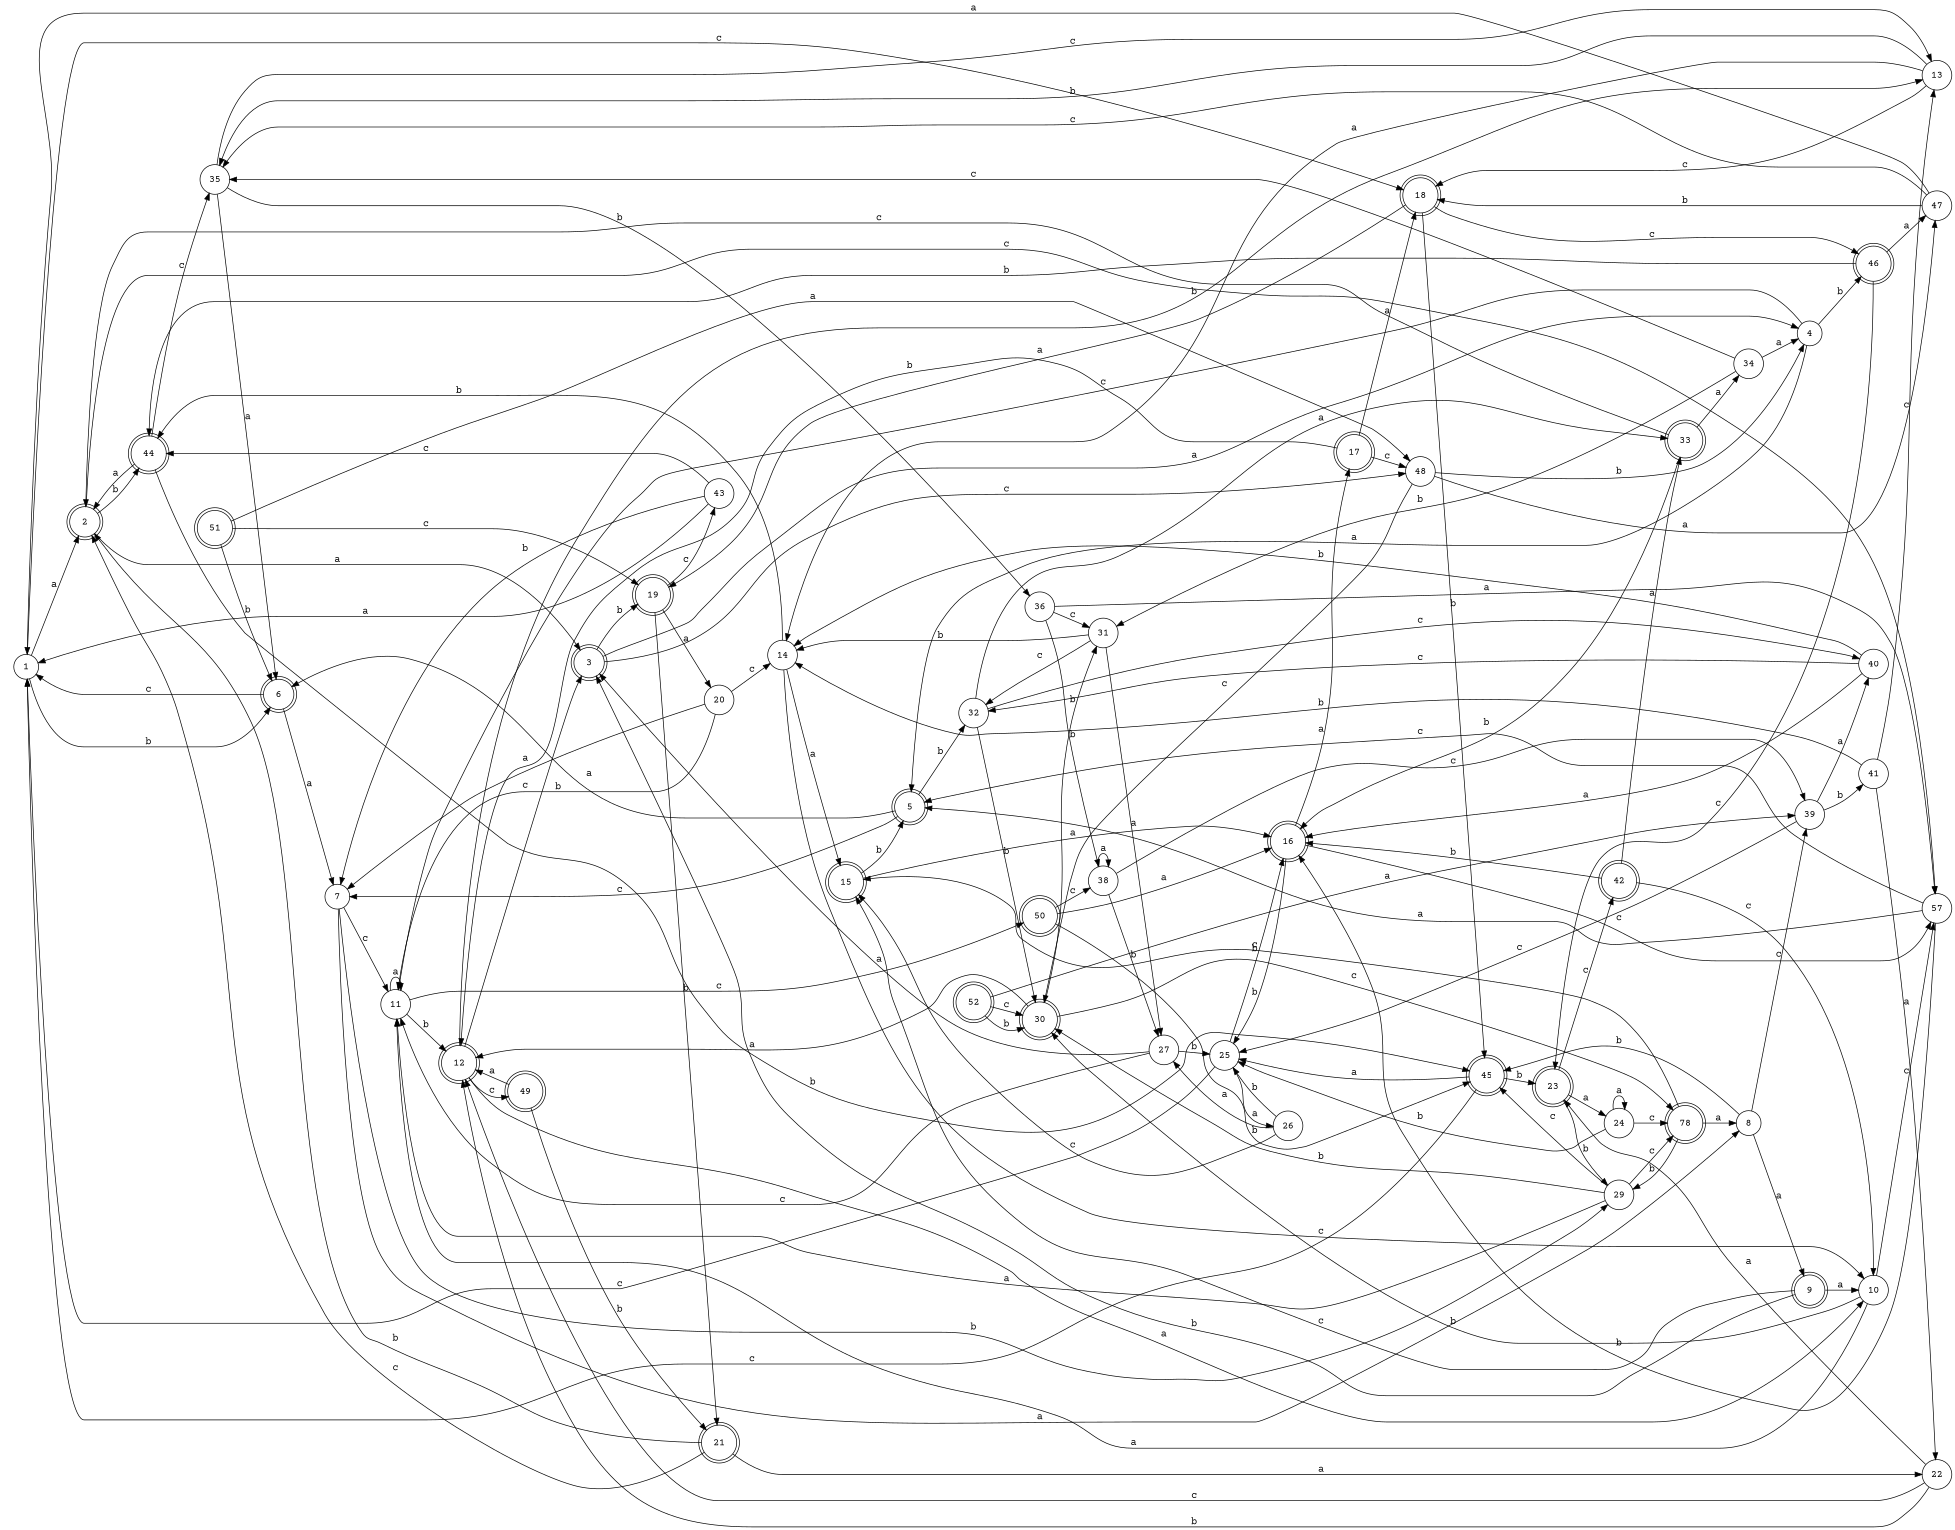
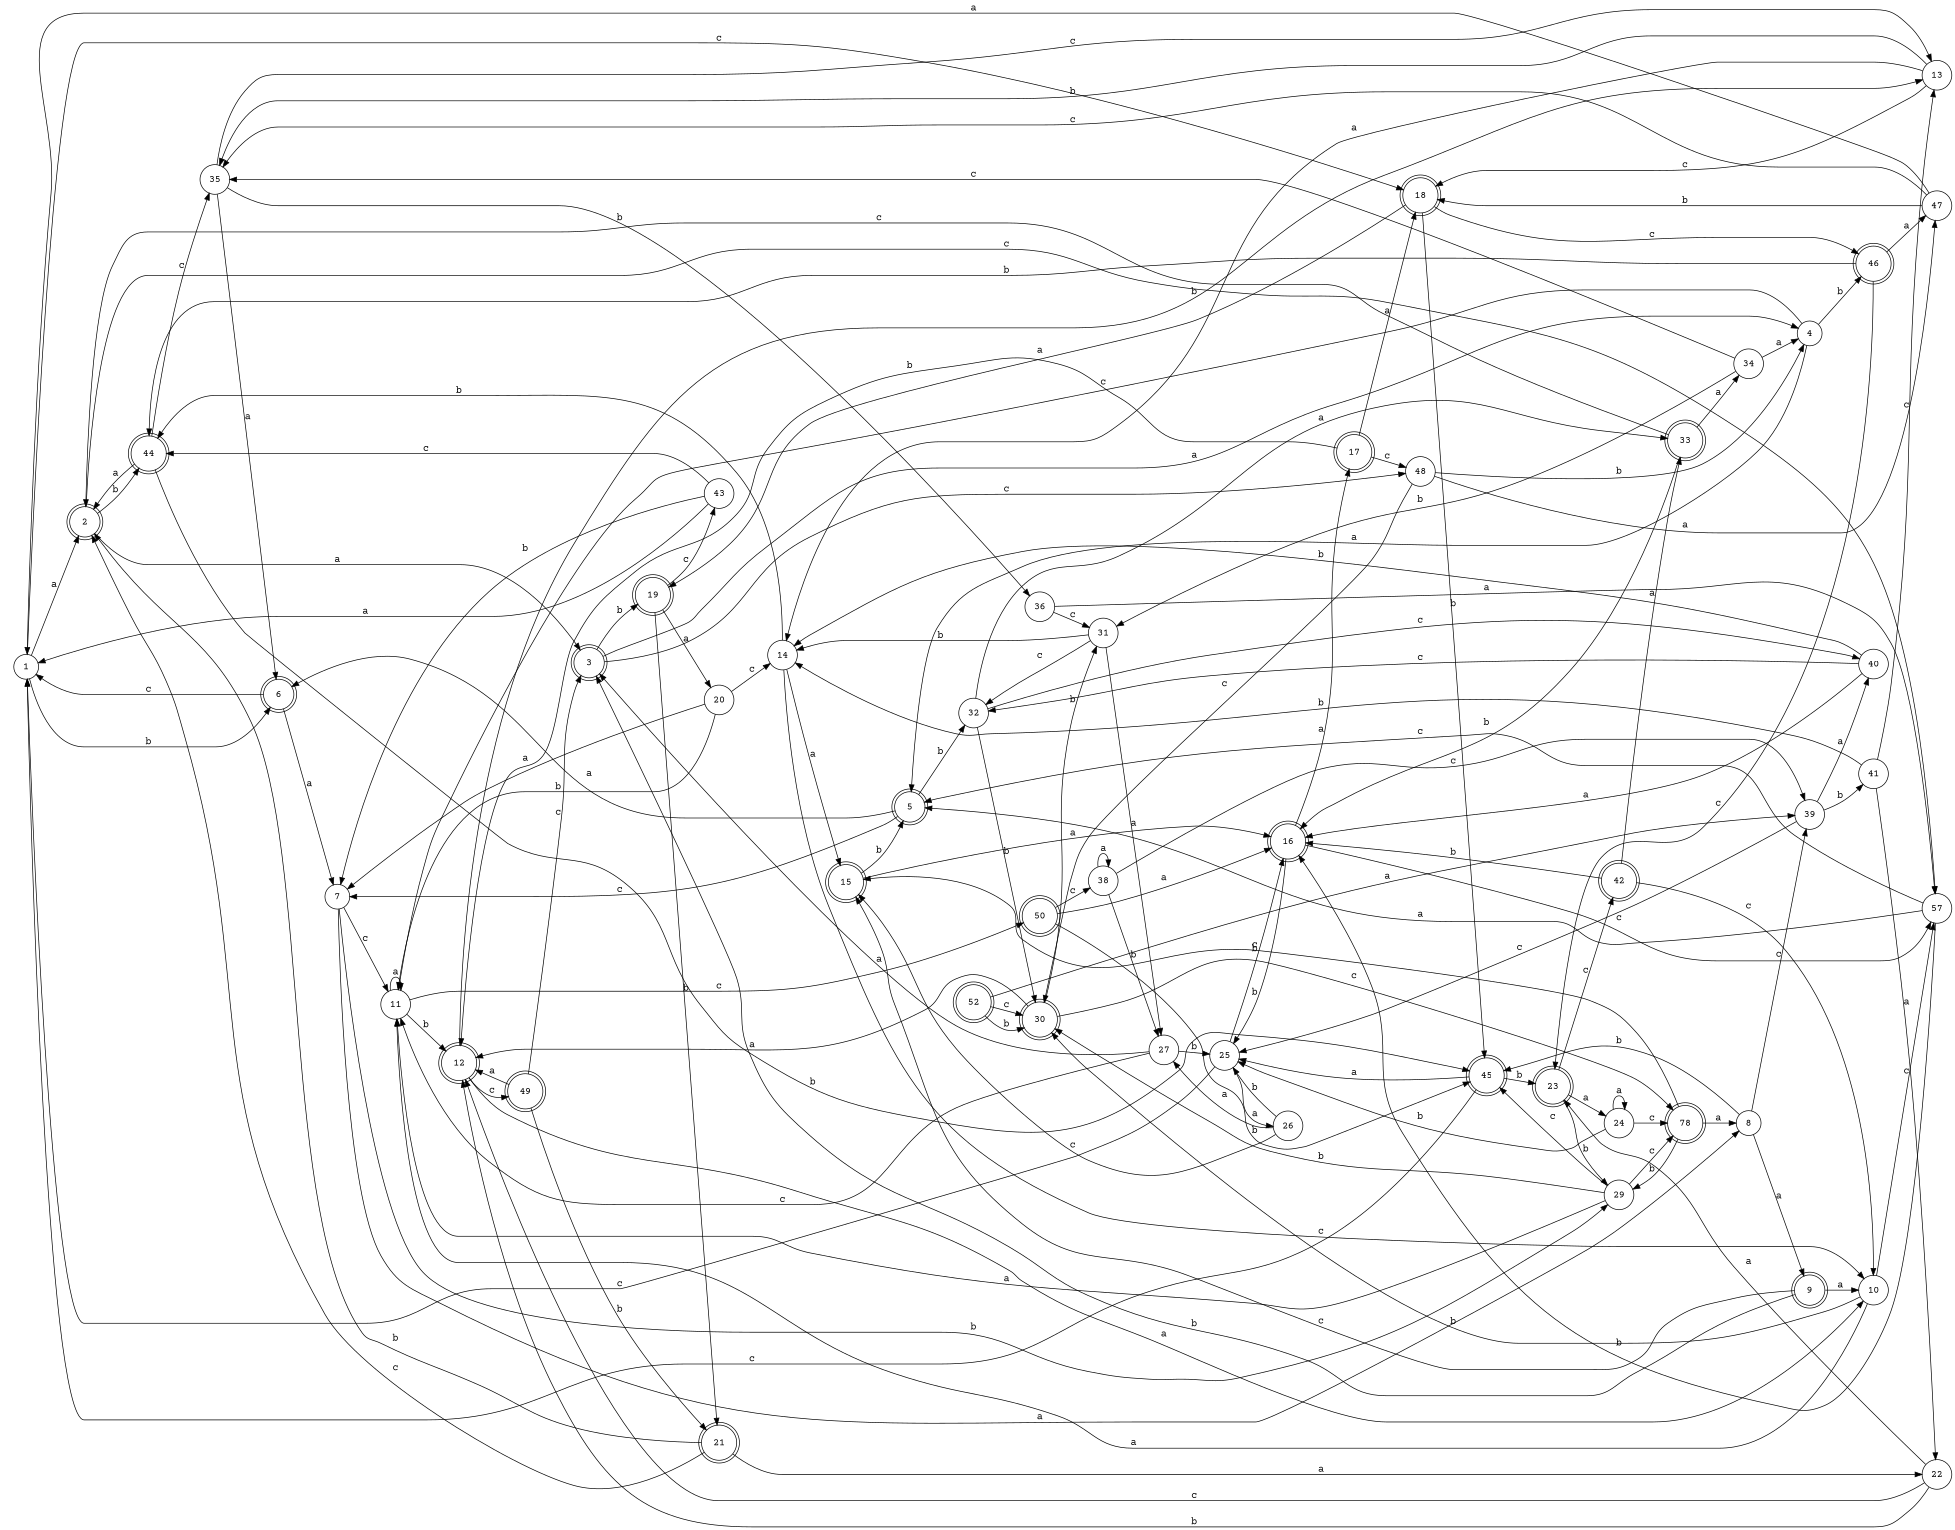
node "51": removed
edge "36" -> "38": removed, label "b"
edge "12" -> "3": now "49" -> "3"
